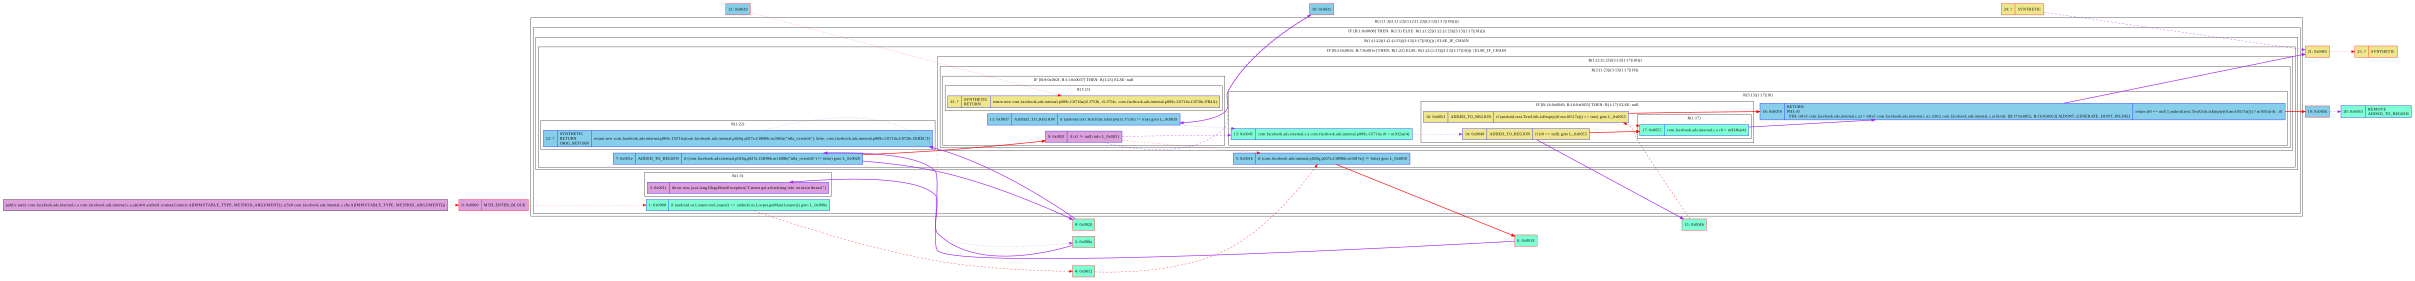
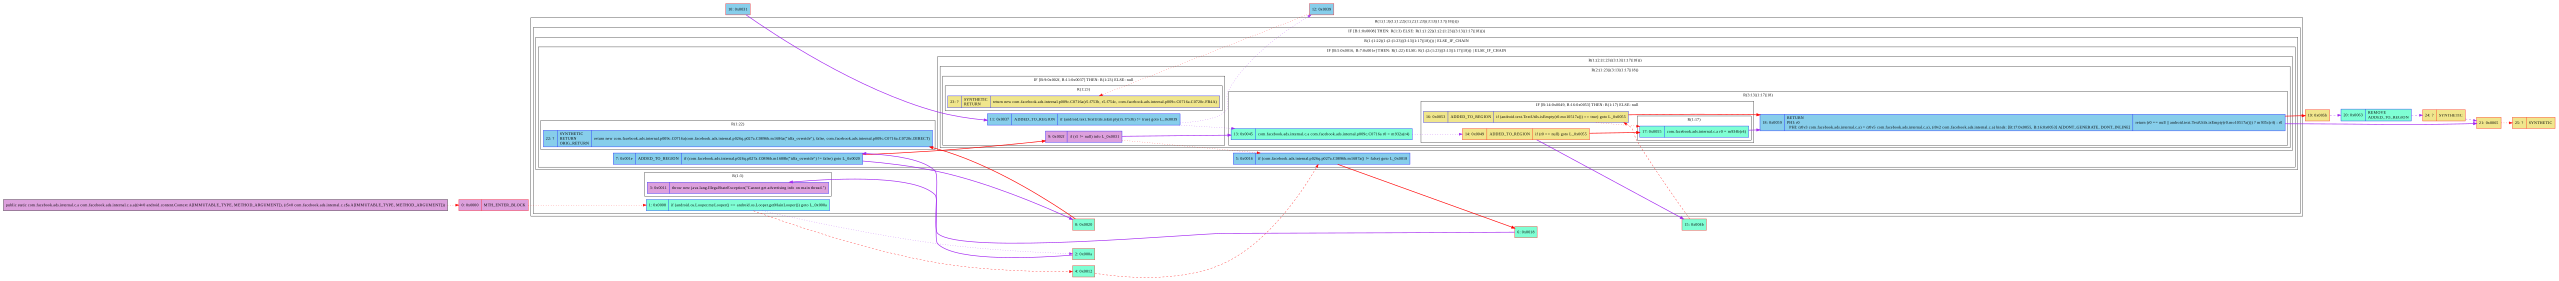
edge "11: 0x0037" -> "12: 0x0039": added
node "19: 0x005b": fillcolor skyblue -> khaki
edge "20: 0x0063" -> "24: ?": added
edge "9: 0x002f" -> "10: 0x0031": removed
node "14: 0x0049": color blue -> red
edge "9: 0x002f" -> "13: 0x0045": style dashed -> bold
edge "22: ?" -> "2: 0x000a": now "1: 0x0008" -> "2: 0x000a"
edge "8: 0x0020" -> "22: ?": color purple -> red
